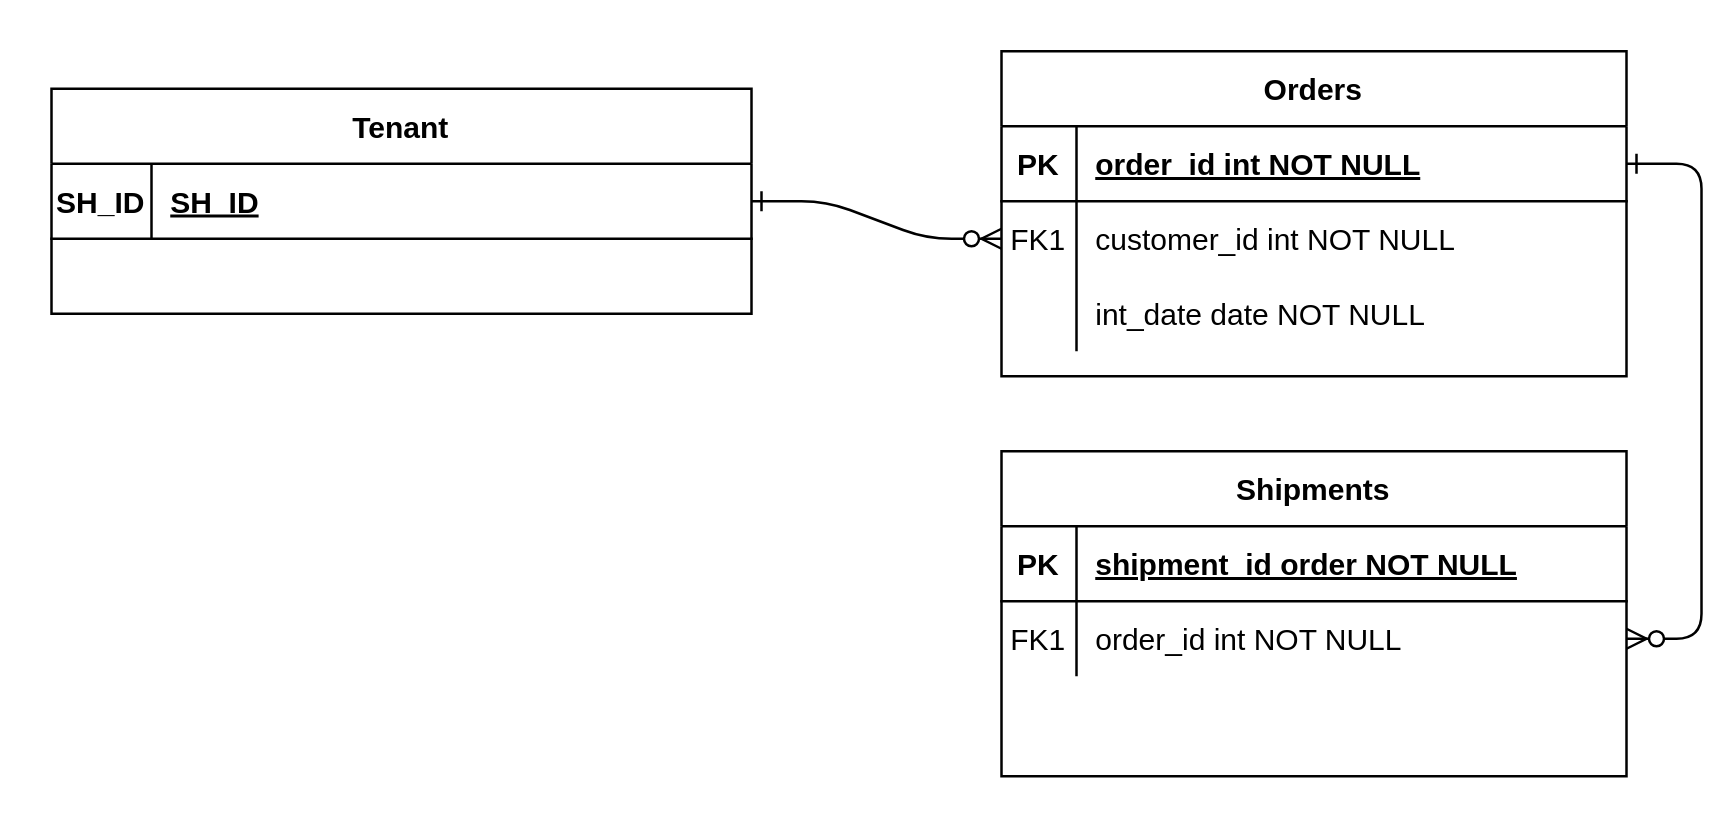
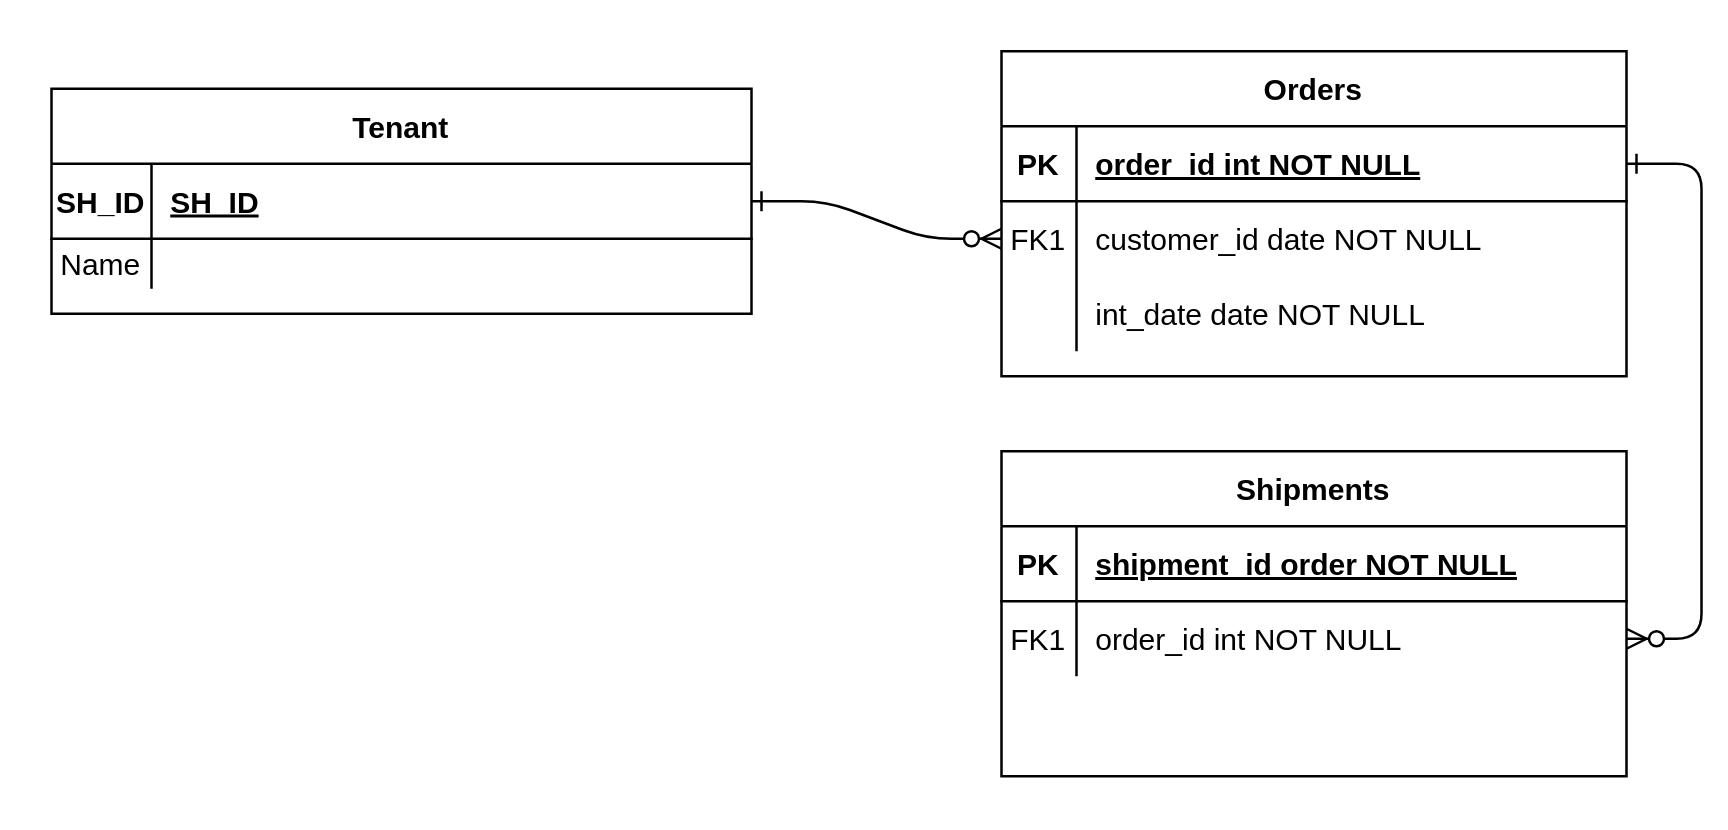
node "customer_id int NOT NULL": label "customer_id int NOT NULL" -> "customer_id date NOT NULL"
node "Name": added
